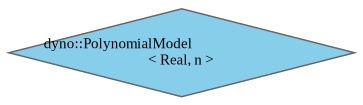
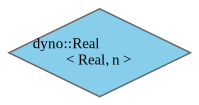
node "dyno::PolynomialModel < Real, n >": label "dyno::PolynomialModel < Real, n >" -> "dyno::Real < Real, n >"
